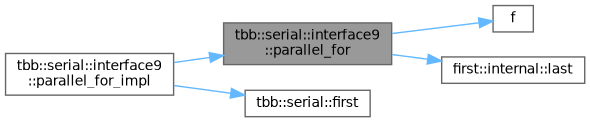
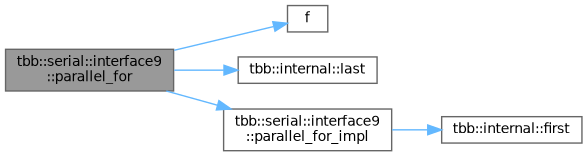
edge "tbb::serial::interface9 ::parallel_for_impl" -> "tbb::serial::interface9 ::parallel_for": reversed
node "first::internal::last": label "first::internal::last" -> "tbb::internal::last"
node "tbb::serial::first": label "tbb::serial::first" -> "tbb::internal::first"
